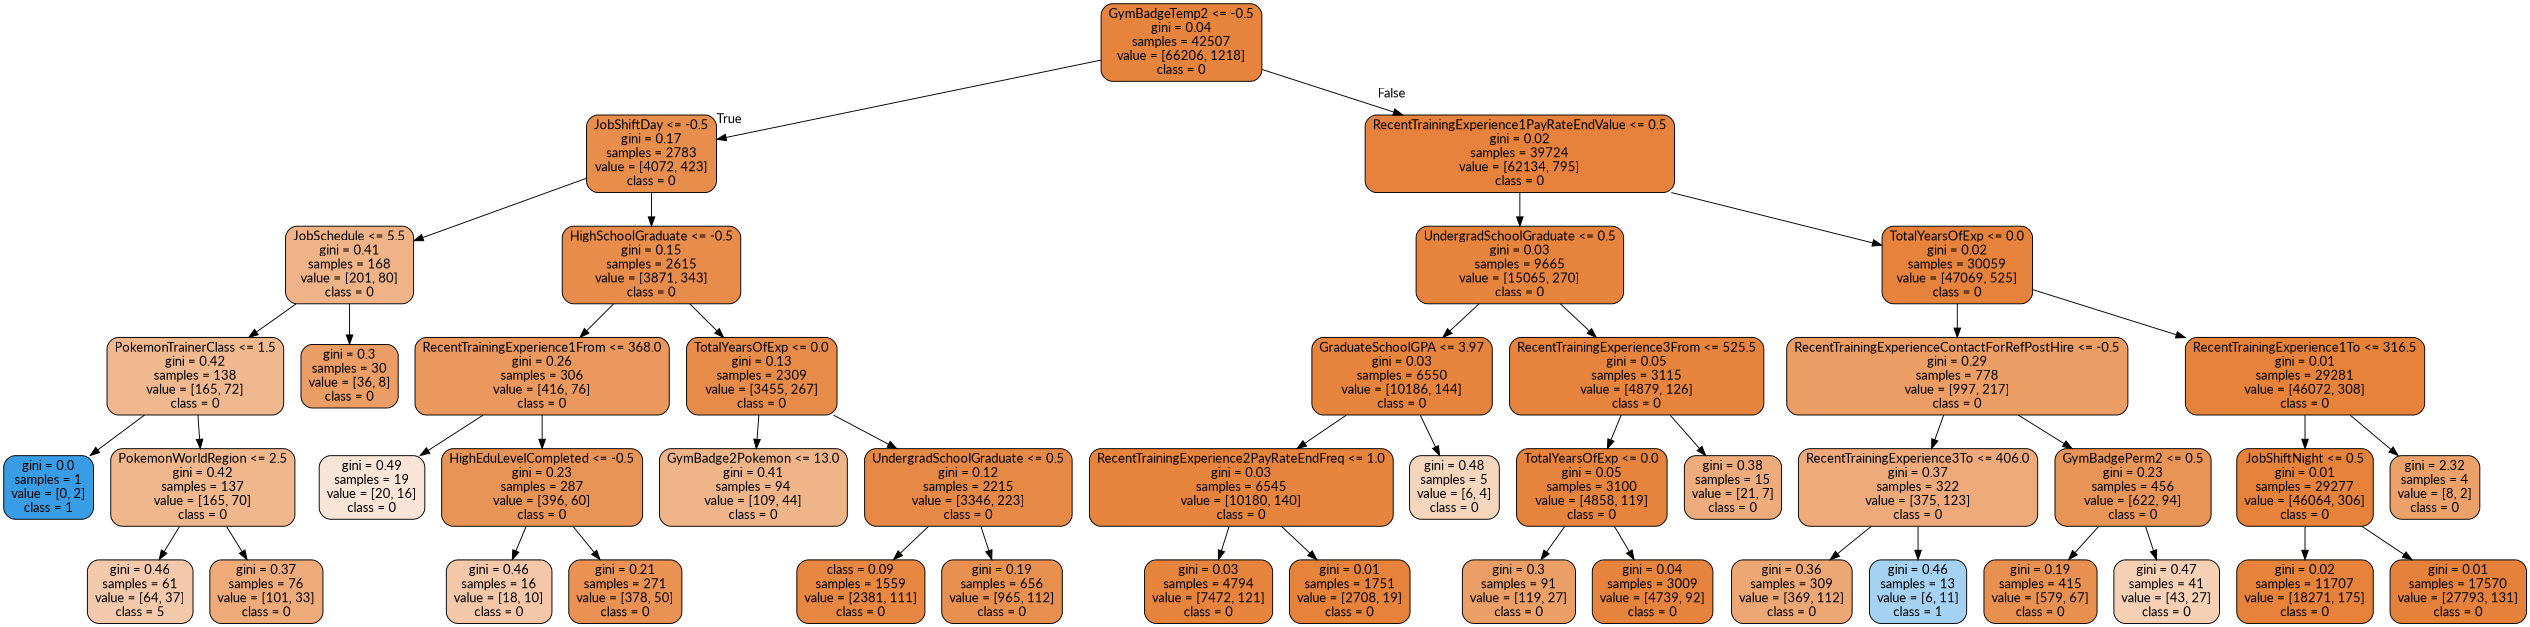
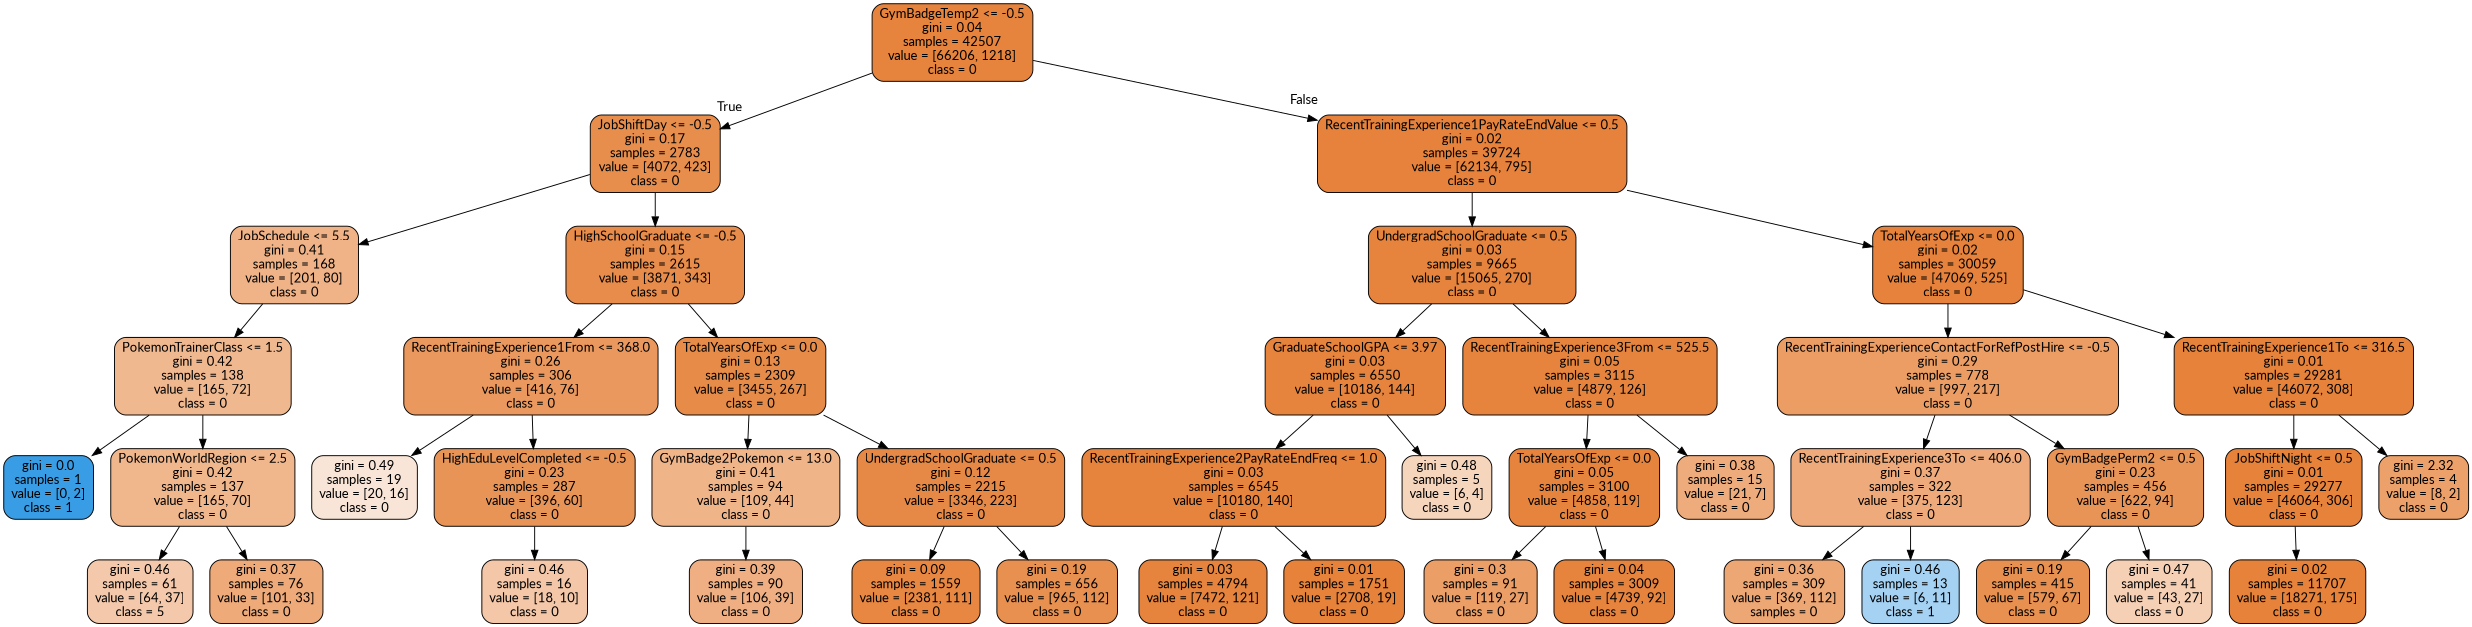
node "gini = 0.3 samples = 30 value = [36, 8] class = 0": removed
node "gini = 0.21 samples = 271 value = [378, 50] class = 0": removed
node "gini = 0.39 samples = 90 value = [106, 39] class = 0": added
node "class = 0.09 samples = 1559 value = [2381, 111] class = 0": label "class = 0.09 samples = 1559 value = [2381, 111] class = 0" -> "gini = 0.09 samples = 1559 value = [2381, 111] class = 0"
node "gini = 0.36 samples = 309 value = [369, 112] class = 0": label "gini = 0.36 samples = 309 value = [369, 112] class = 0" -> "gini = 0.36 samples = 309 value = [369, 112] samples = 0"
node "gini = 0.01 samples = 17570 value = [27793, 131] class = 0": removed
